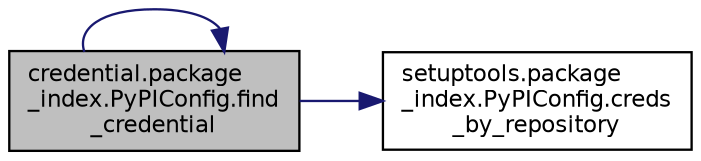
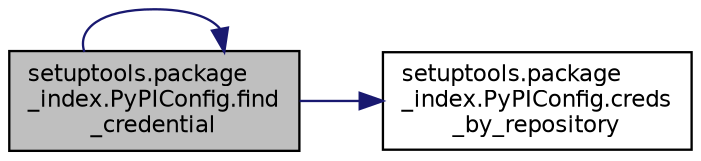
node "credential.package _index.PyPIConfig.find _credential": label "credential.package _index.PyPIConfig.find _credential" -> "setuptools.package _index.PyPIConfig.find _credential"
